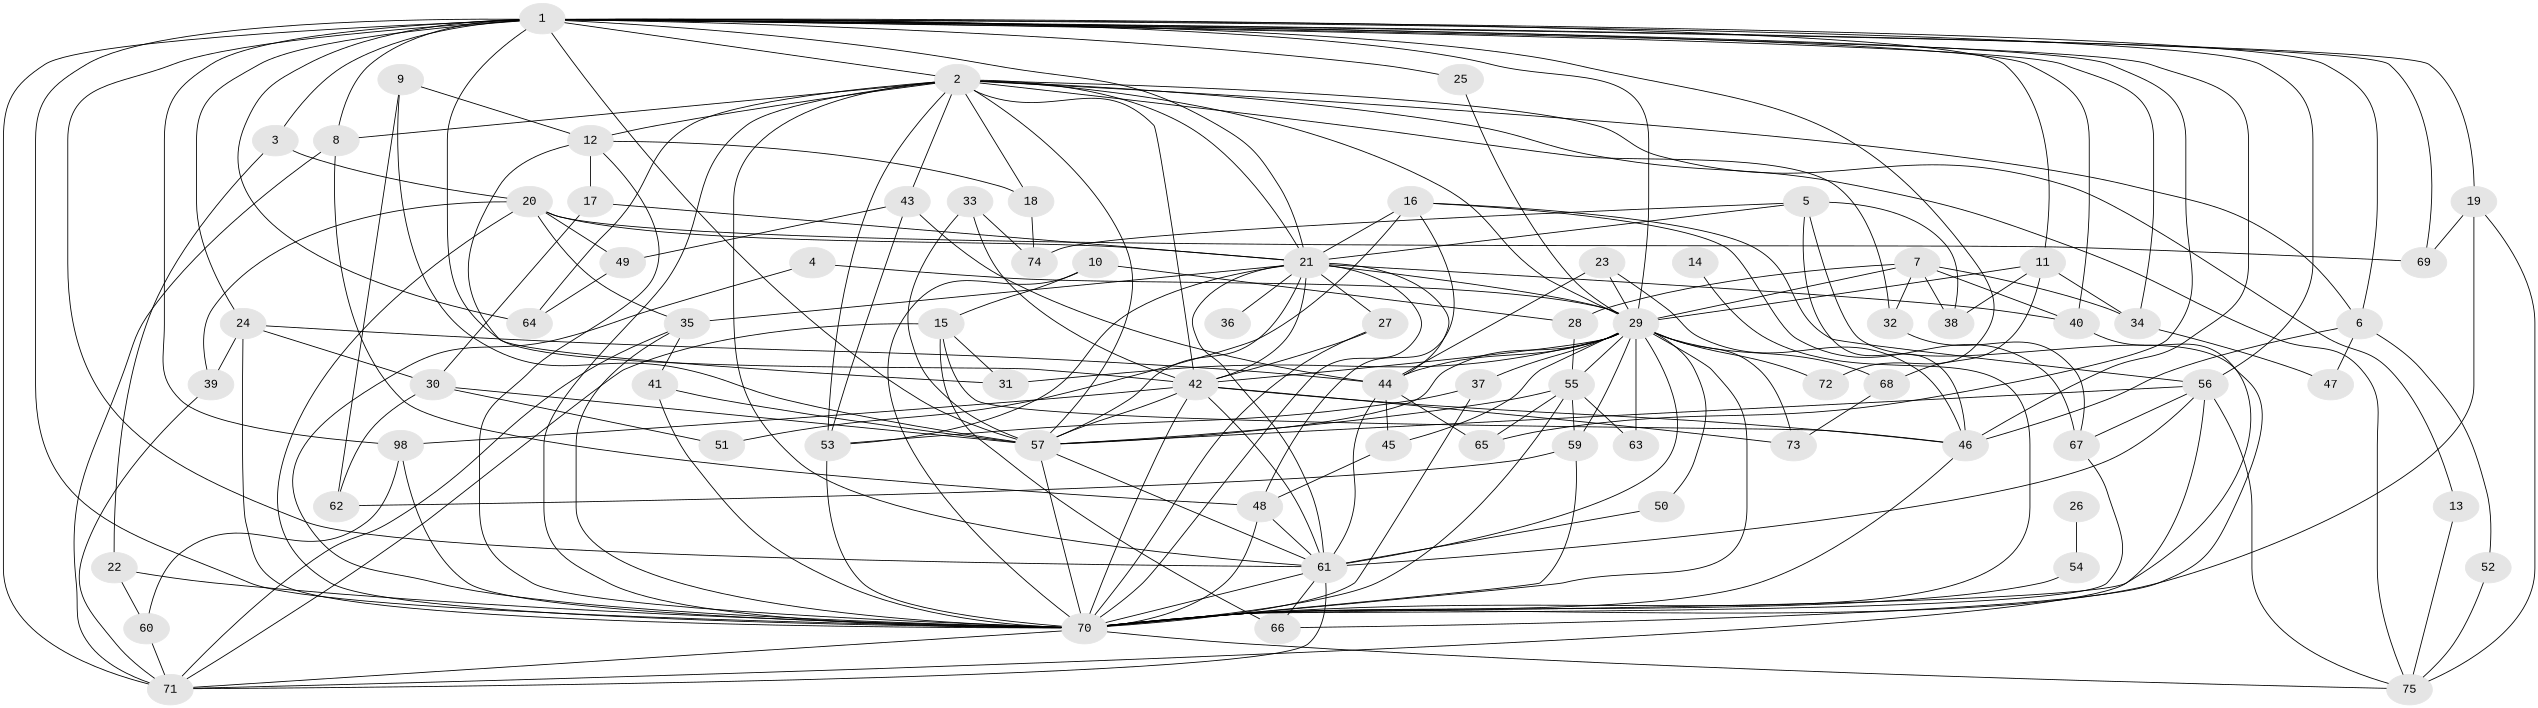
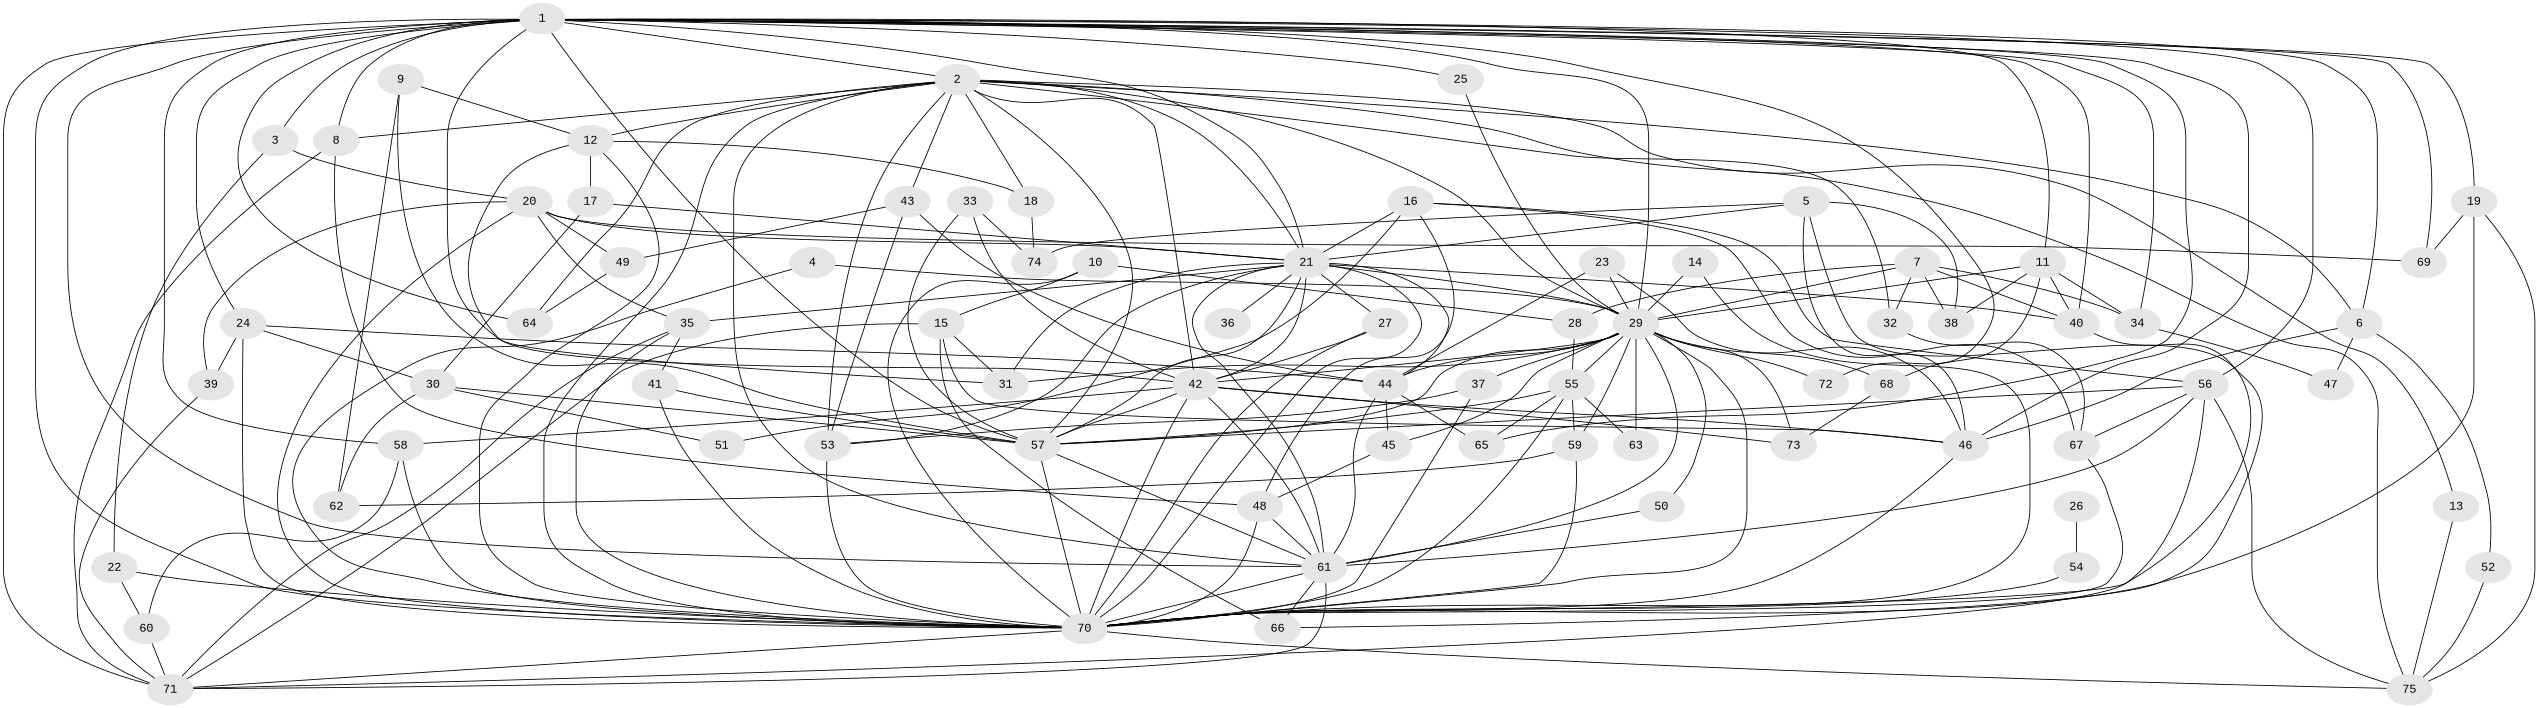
edge "21" -- "31": added
edge "11" -- "40": added
edge "14" -- "29": added
node "98": label "98" -> "58"
